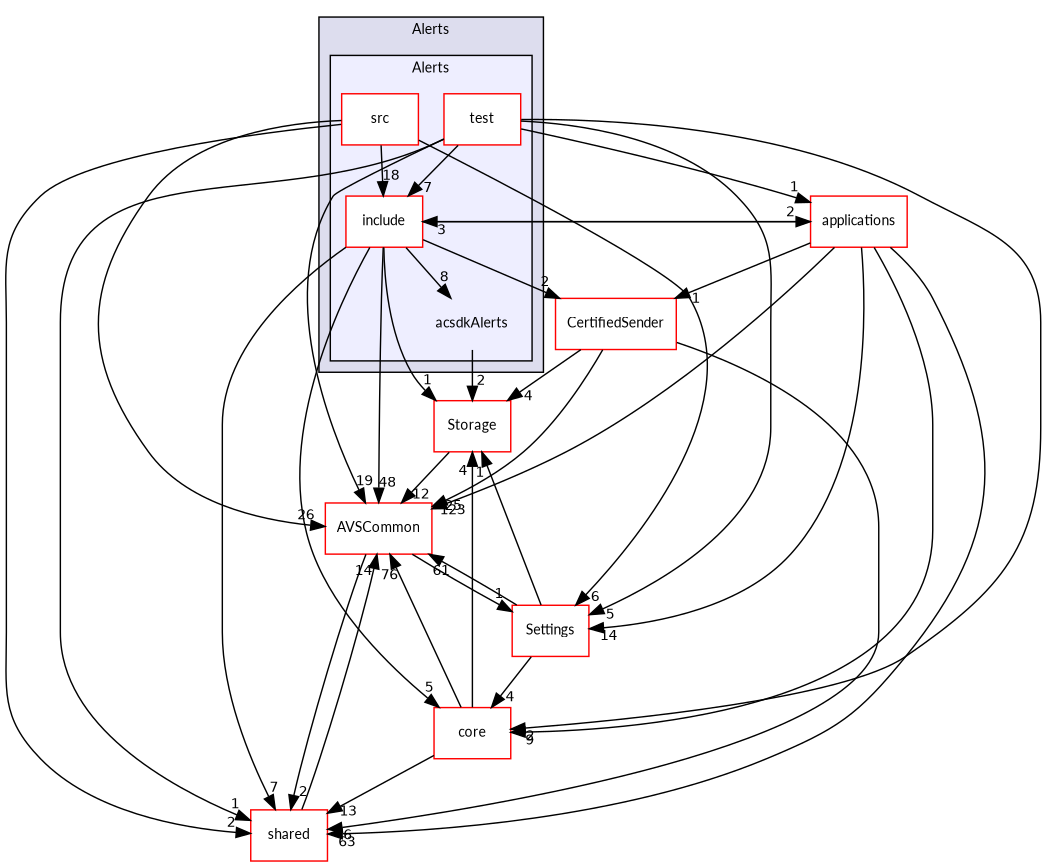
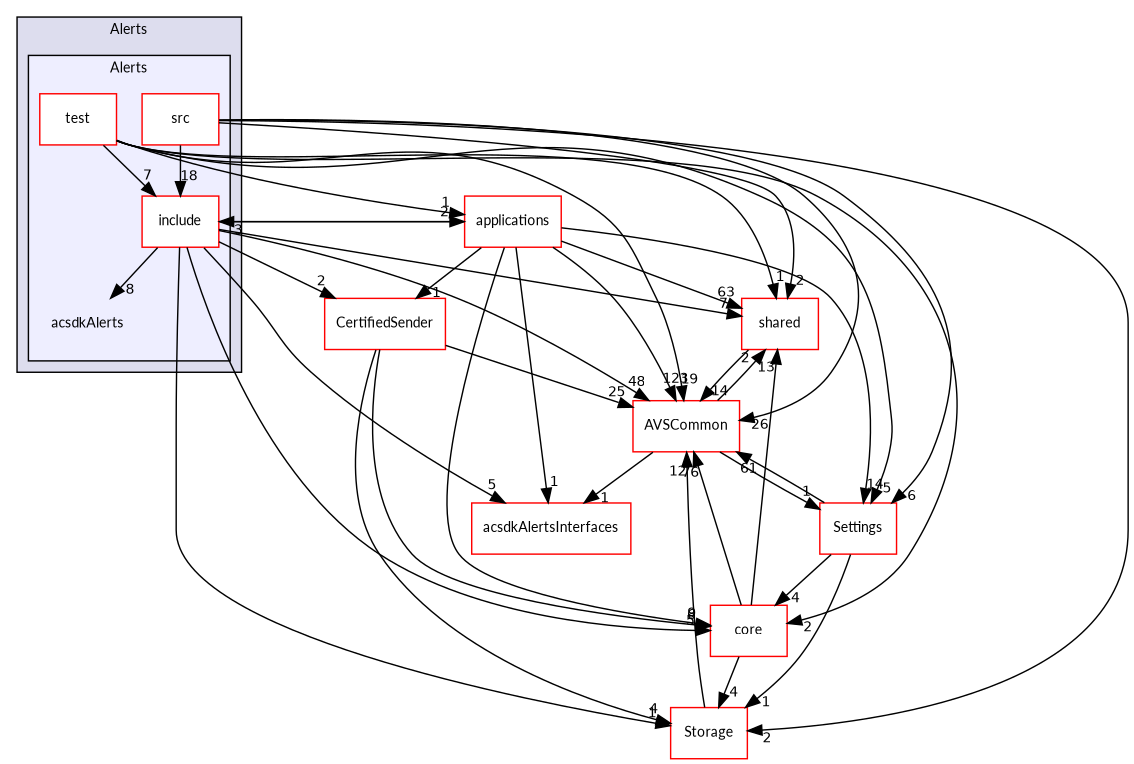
edge "acsdkAlerts" -> "Storage": now "src" -> "Storage"
node "acsdkAlertsInterfaces": added
edge "CertifiedSender" -> "shared": now "CertifiedSender" -> "core"
